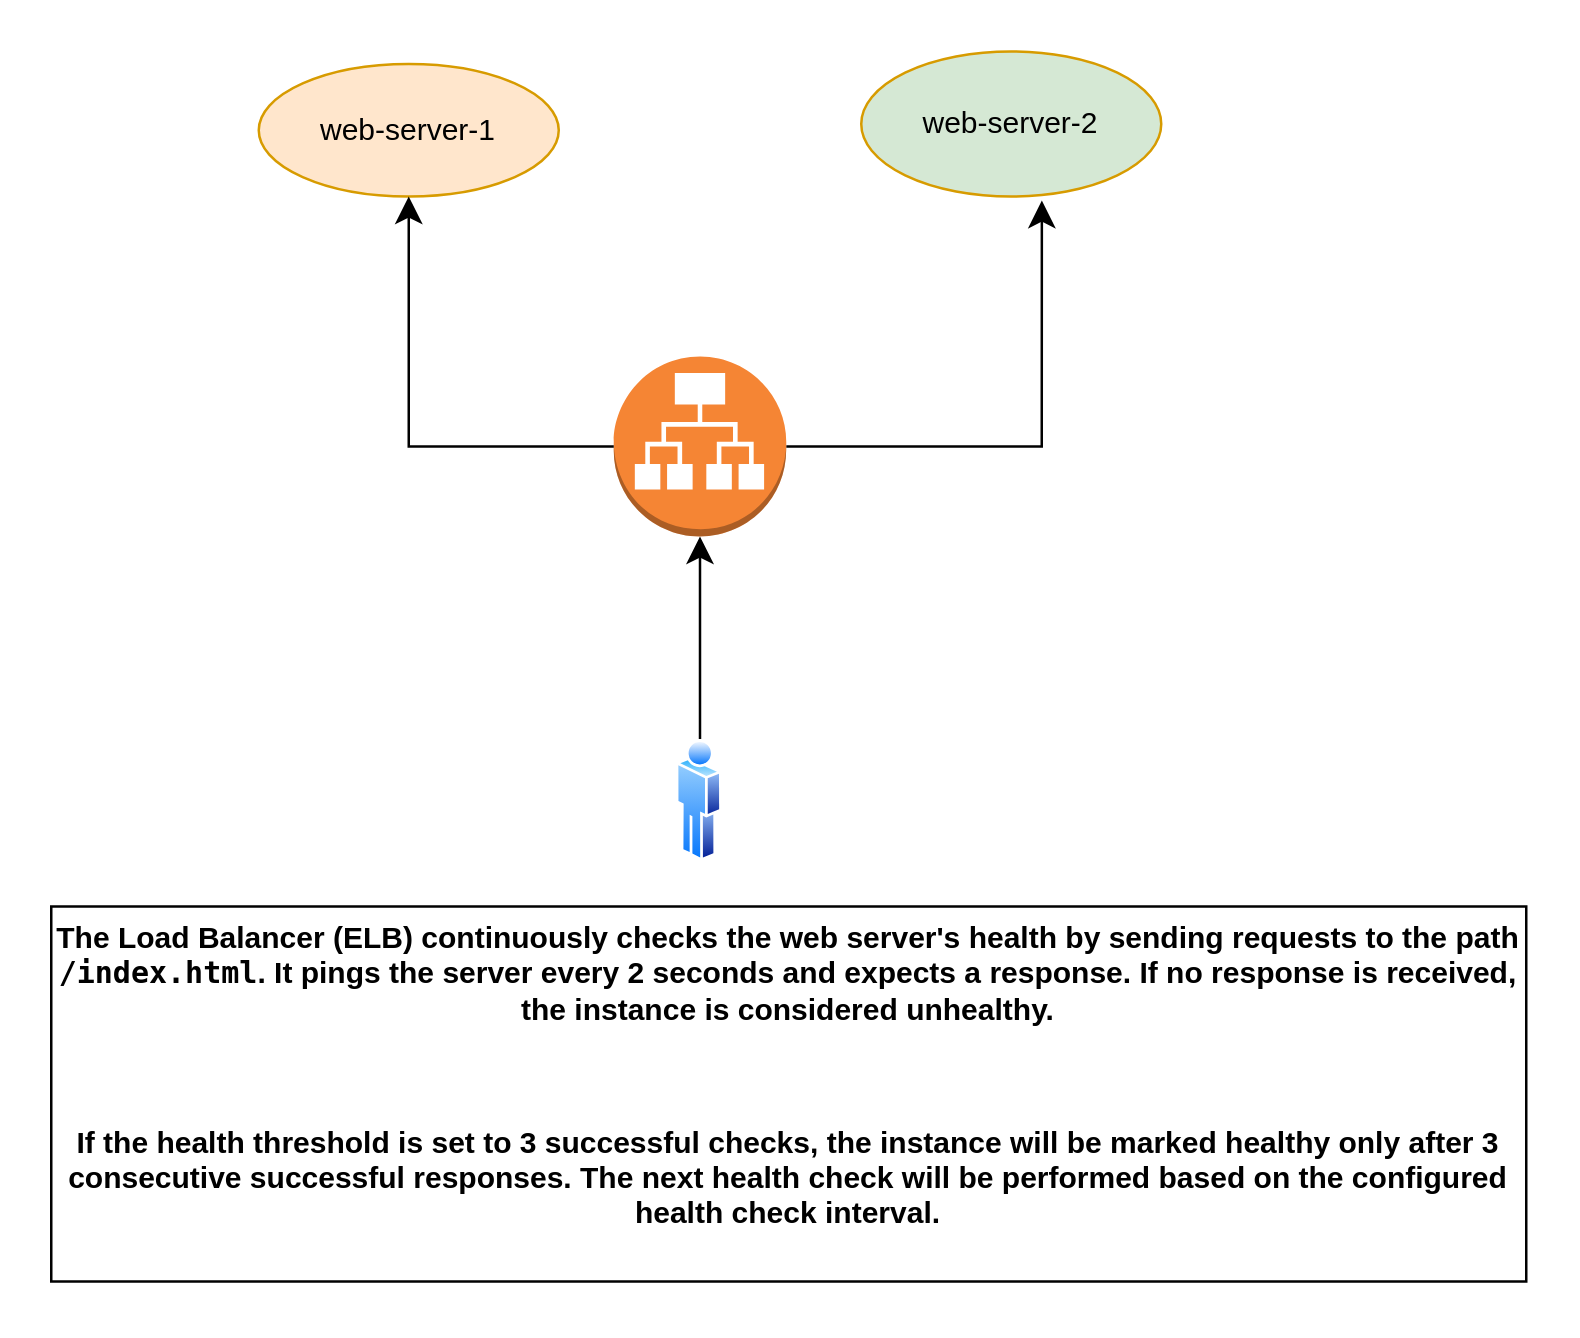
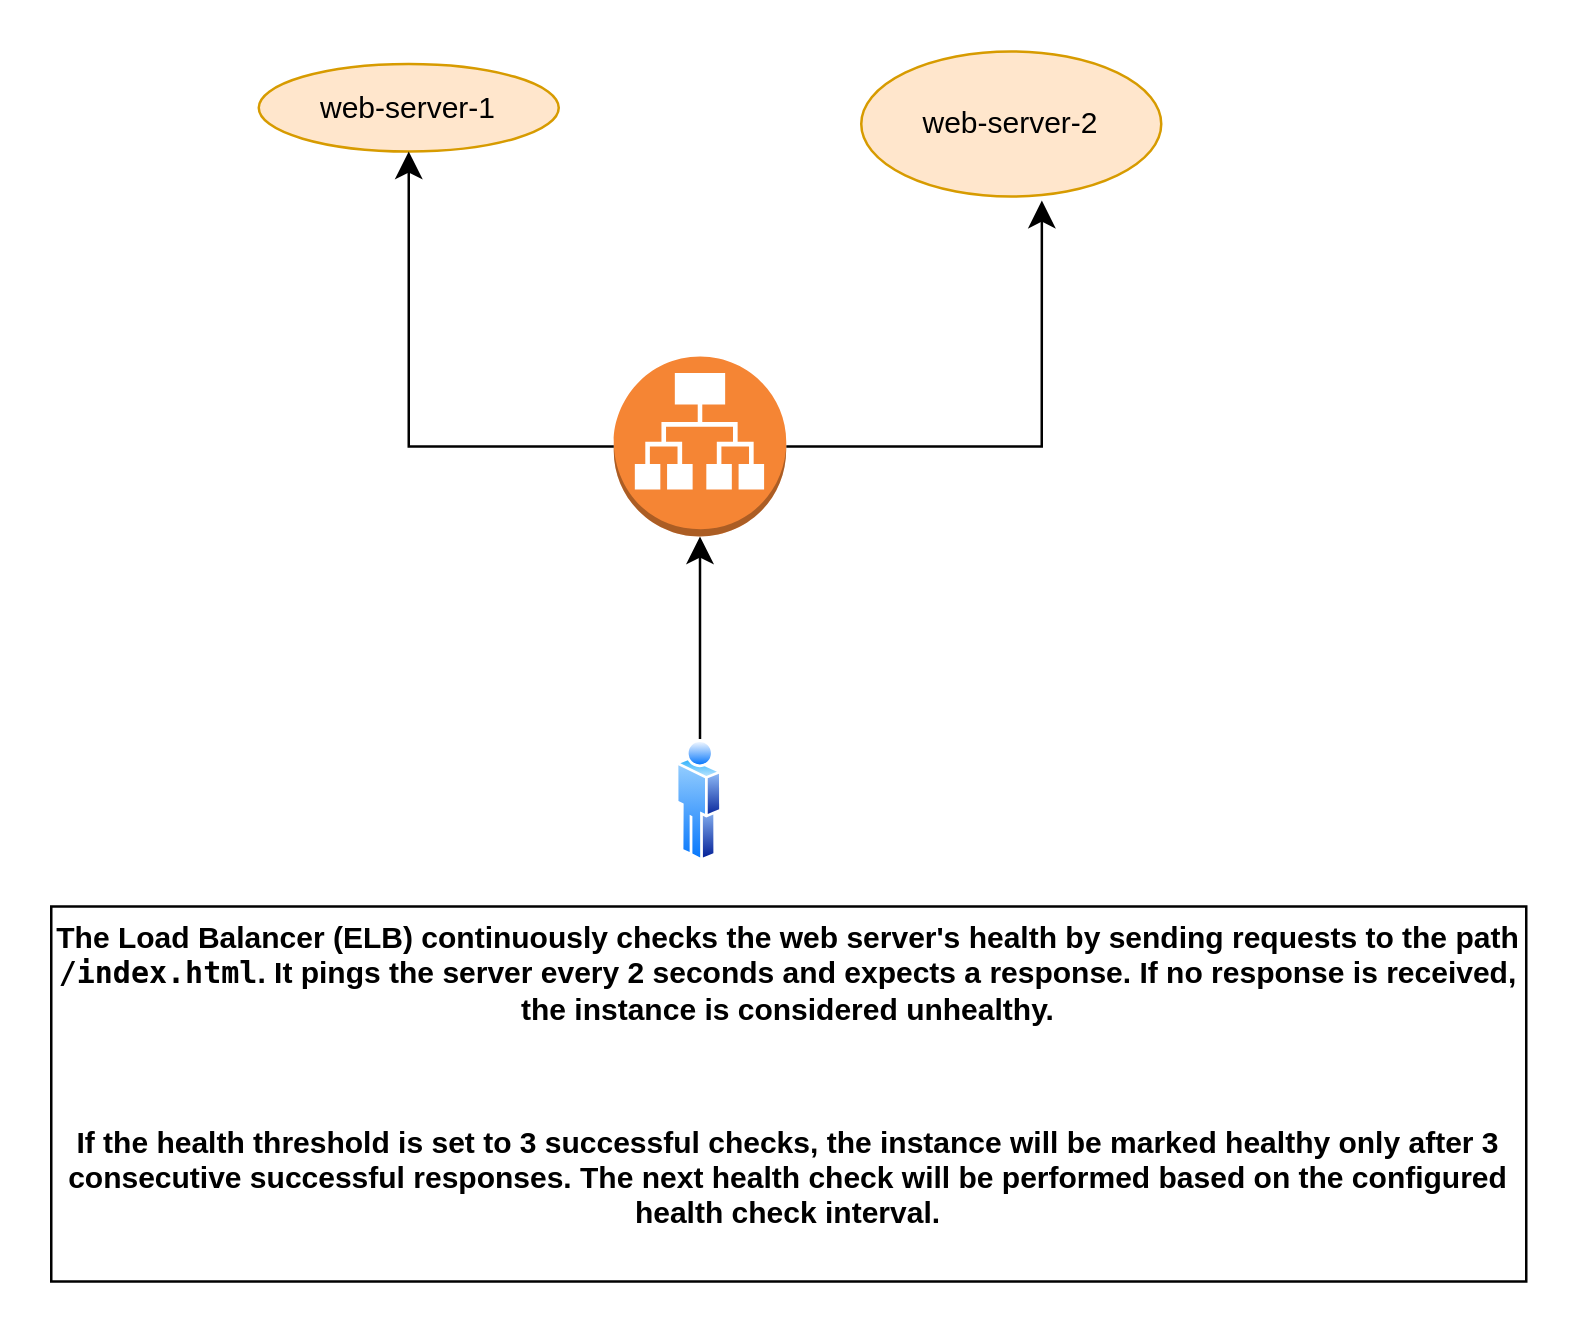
node "web-server-2": fillcolor #d5e8d4 -> #ffe6cc
node "web-server-1": size 300x133 -> 300x88
